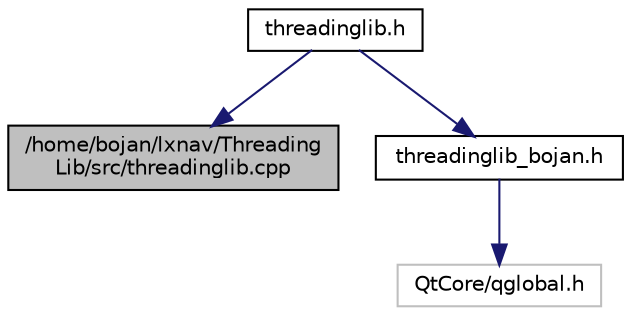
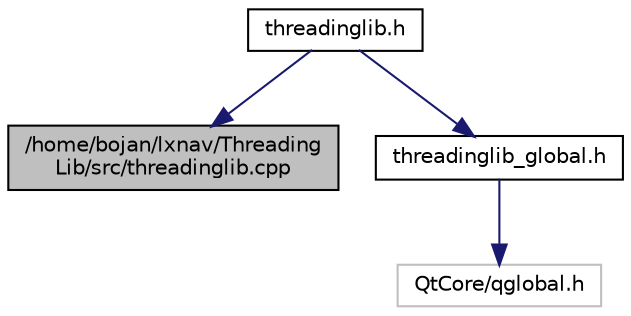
node "threadinglib_bojan.h": label "threadinglib_bojan.h" -> "threadinglib_global.h"
